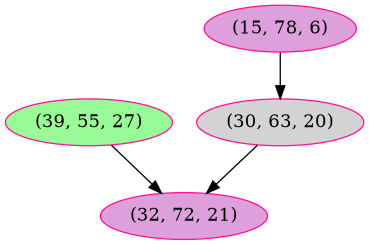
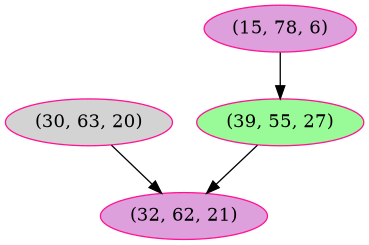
edge "(15, 78, 6)" -> "(30, 63, 20)": now "(15, 78, 6)" -> "(39, 55, 27)"
node "(32, 72, 21)": label "(32, 72, 21)" -> "(32, 62, 21)"
